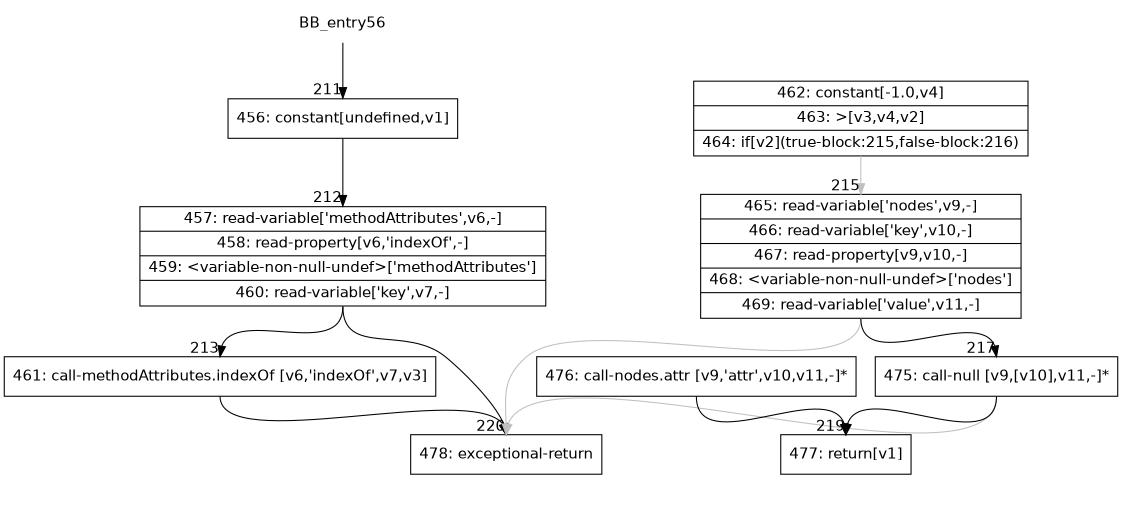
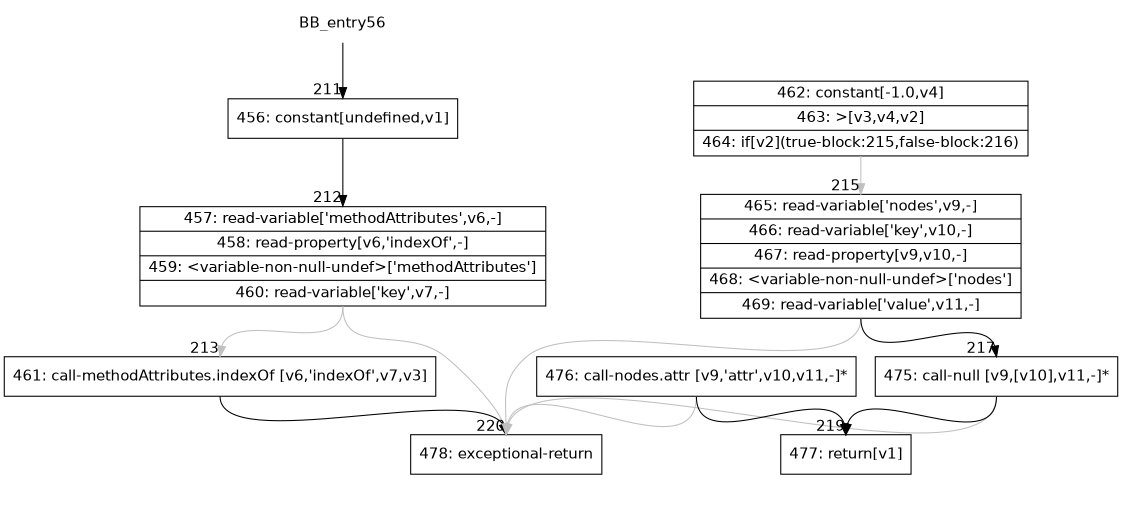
edge "457: read-variable['methodAttributes',v6,-]" -> "461: call-methodAttributes.indexOf [v6,'indexOf',v7,v3]": color black -> gray
edge "457: read-variable['methodAttributes',v6,-]" -> "478: exceptional-return": color black -> gray
edge "476: call-nodes.attr [v9,'attr',v10,v11,-]*" -> "478: exceptional-return": added
